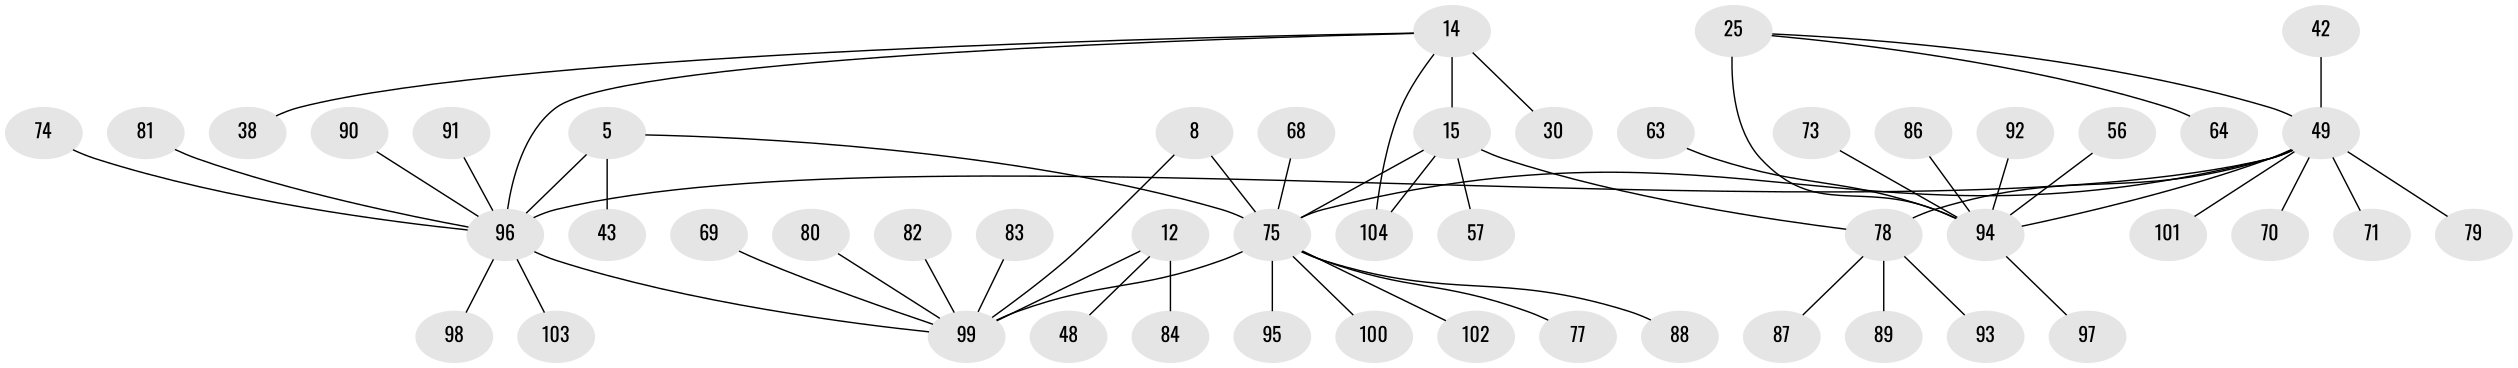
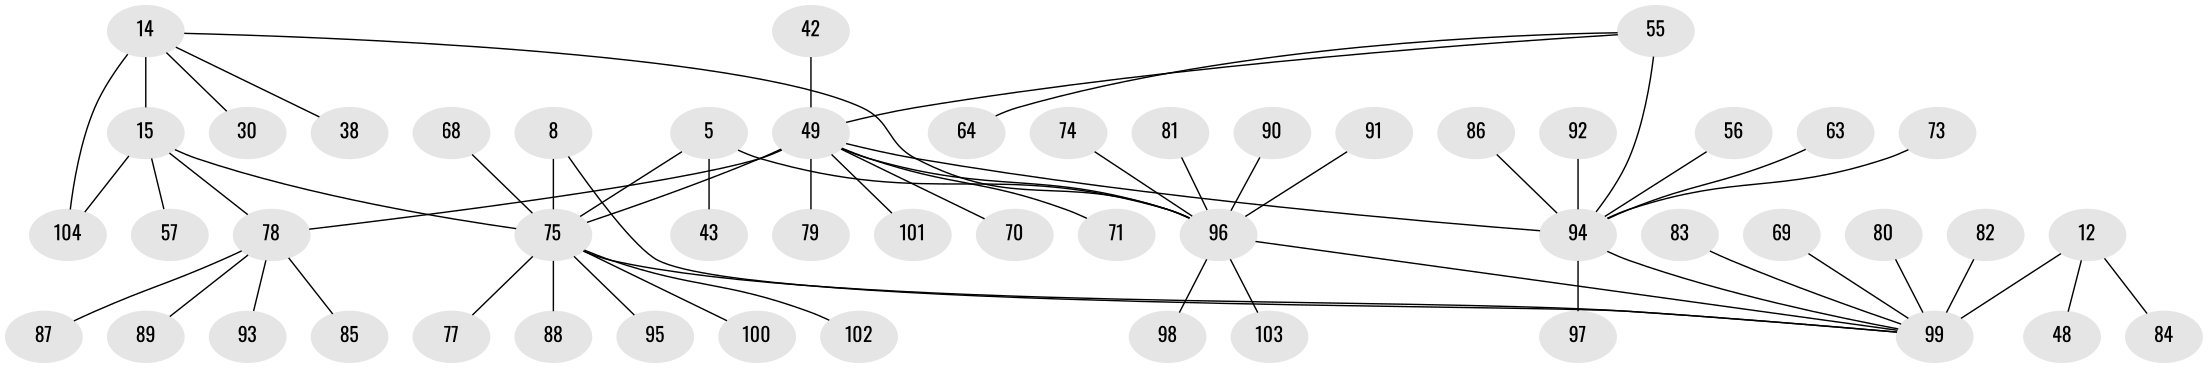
node "25": label "25" -> "55"
edge "94" -- "99": added
node "85": added
